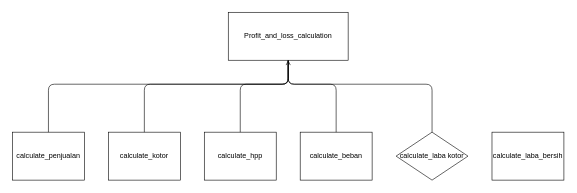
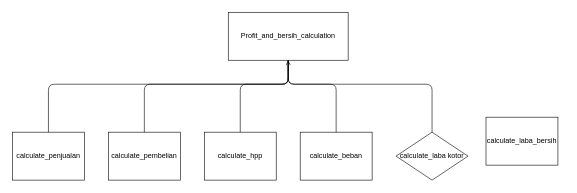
node "Profit_and_loss_calculation": label "Profit_and_loss_calculation" -> "Profit_and_bersih_calculation"
node "calculate_kotor": label "calculate_kotor" -> "calculate_pembelian"
node "calculate_laba_bersih": moved (528, 156) -> (522, 141)
